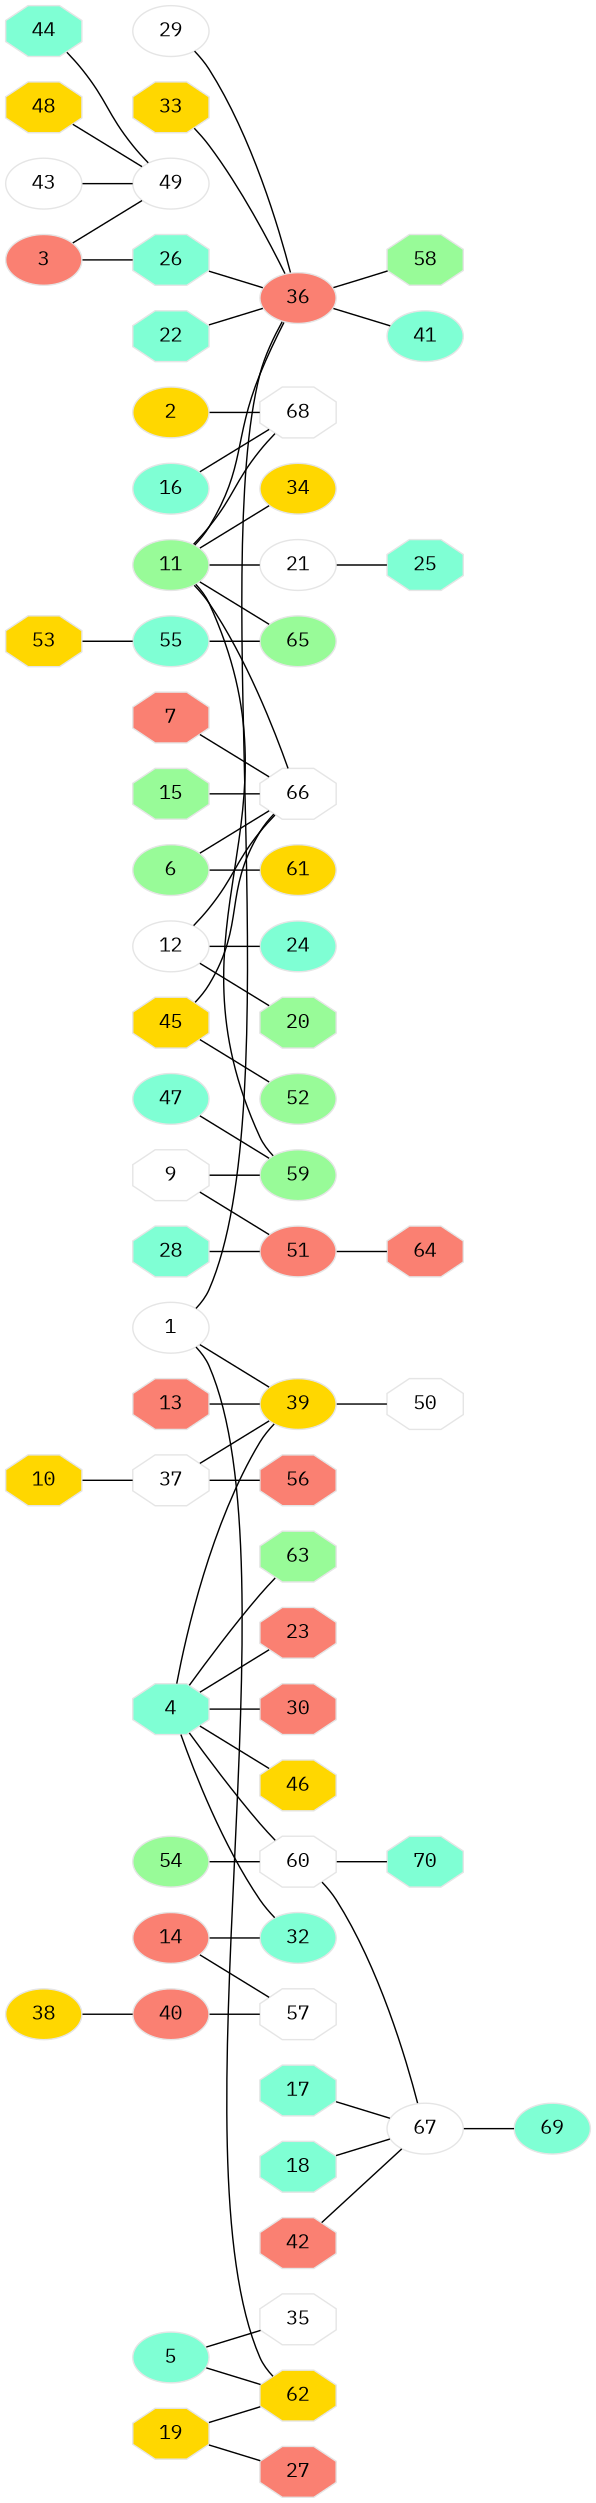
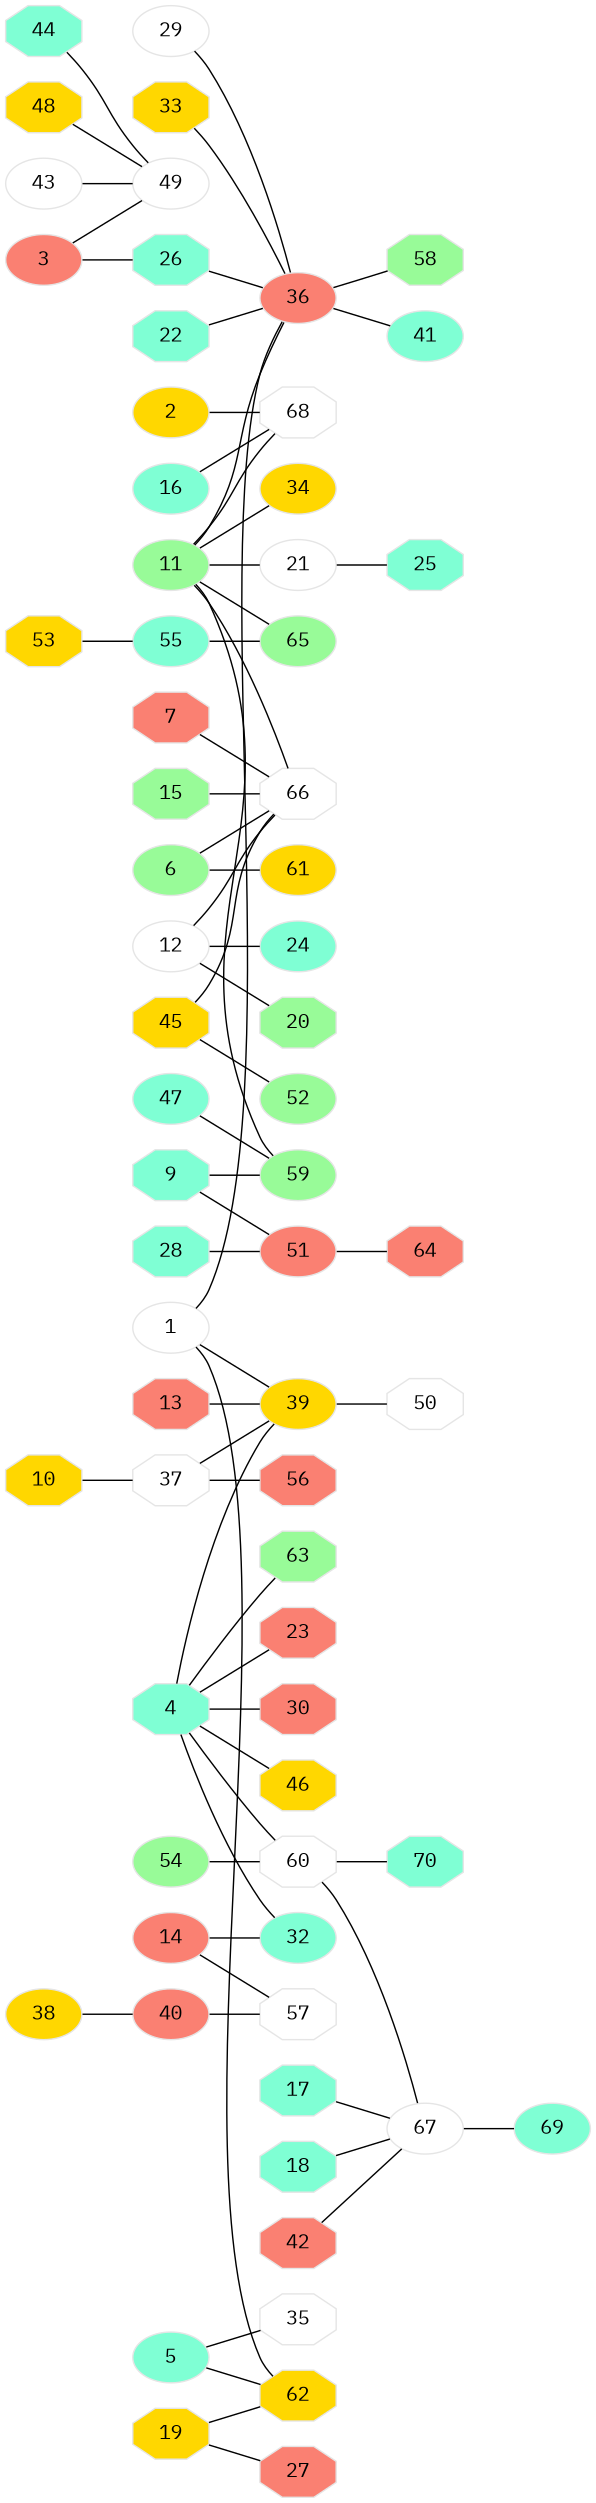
node "9": fillcolor white -> aquamarine
